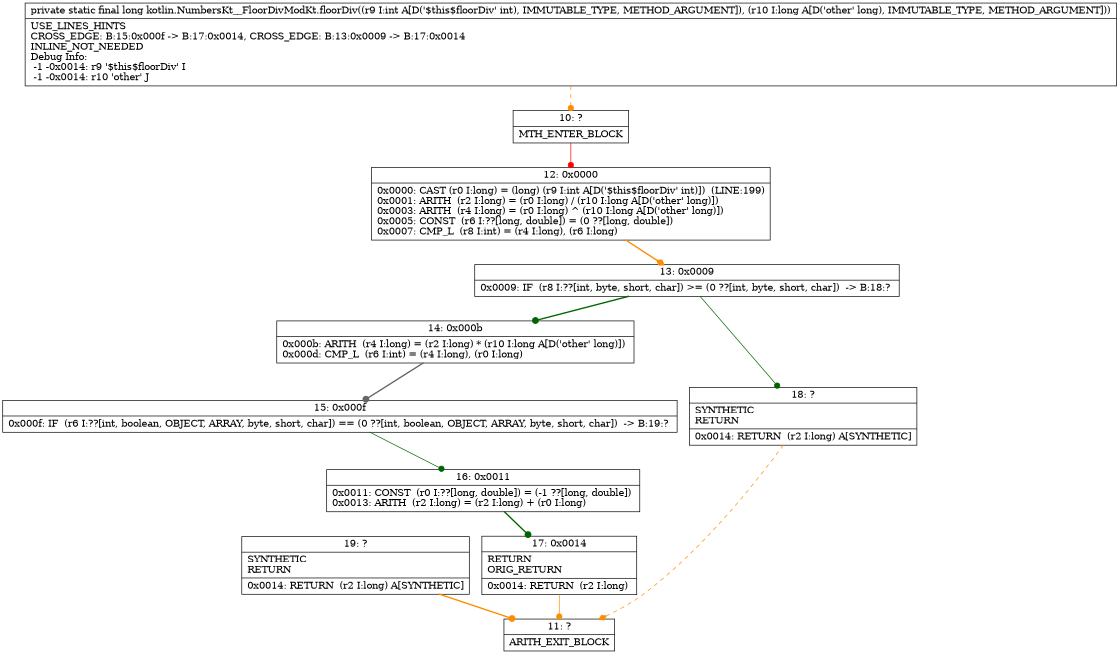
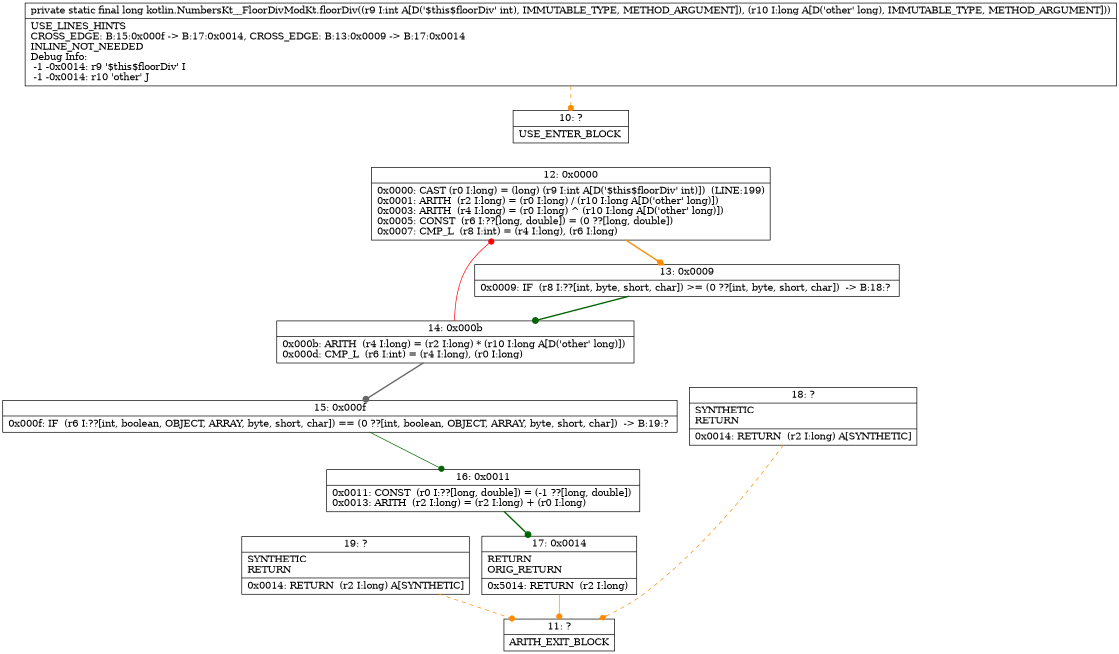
node "10: ?": text "MTH_ENTER_BLOCK" -> "USE_ENTER_BLOCK"
edge "10: ?" -> "12: 0x0000": now "14: 0x000b" -> "12: 0x0000"
edge "13: 0x0009" -> "18: ?": removed
node "17: 0x0014": text "0x0014: RETURN  (r2 I:long)" -> "0x5014: RETURN  (r2 I:long)"
edge "19: ?" -> "11: ?": style bold -> dashed
